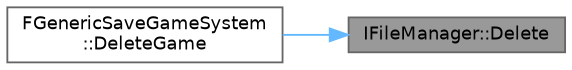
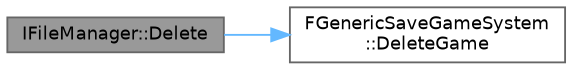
edge "FGenericSaveGameSystem ::DeleteGame" -> "IFileManager::Delete": reversed
